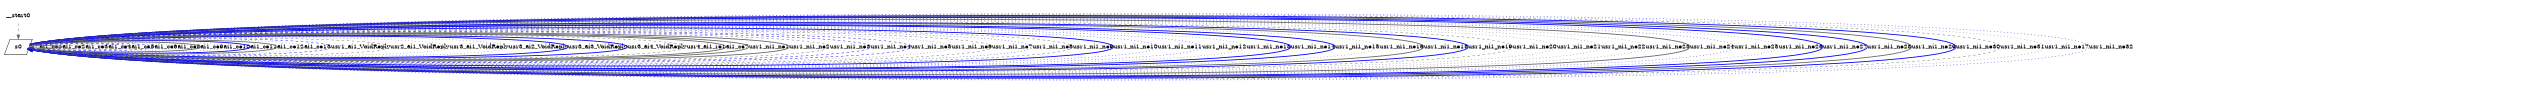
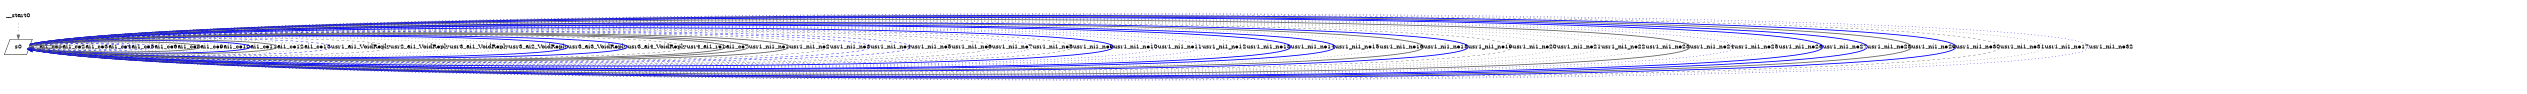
edge "__start0" -> "s0": style dashed -> dotted
